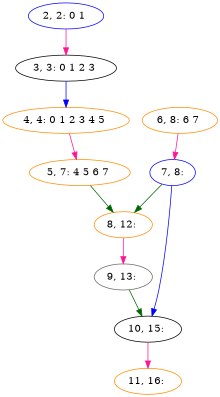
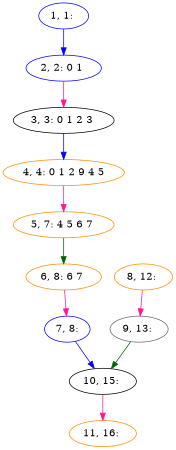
node "1, 1:": added
node "4, 4: 0 1 2 3 4 5": label "4, 4: 0 1 2 3 4 5" -> "4, 4: 0 1 2 9 4 5"
edge "5, 7: 4 5 6 7" -> "8, 12:": now "5, 7: 4 5 6 7" -> "6, 8: 6 7"
edge "7, 8:" -> "8, 12:": removed
